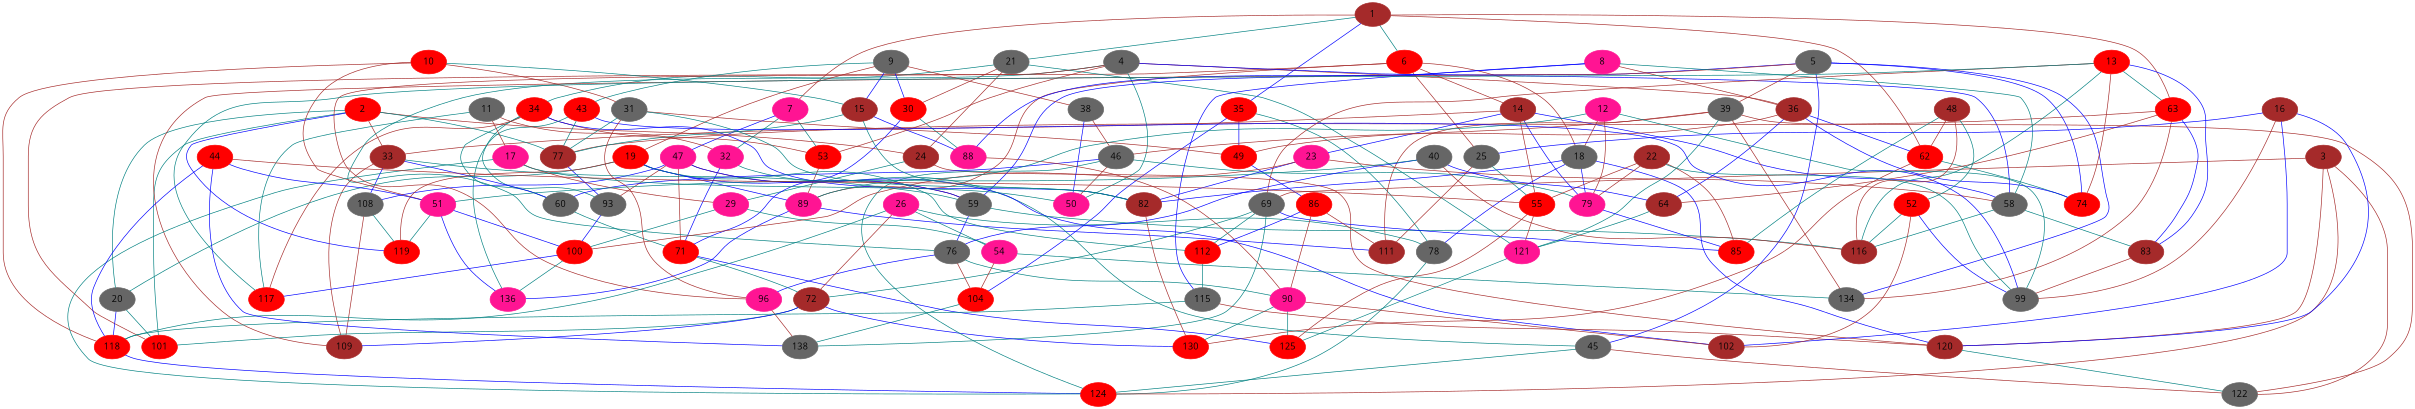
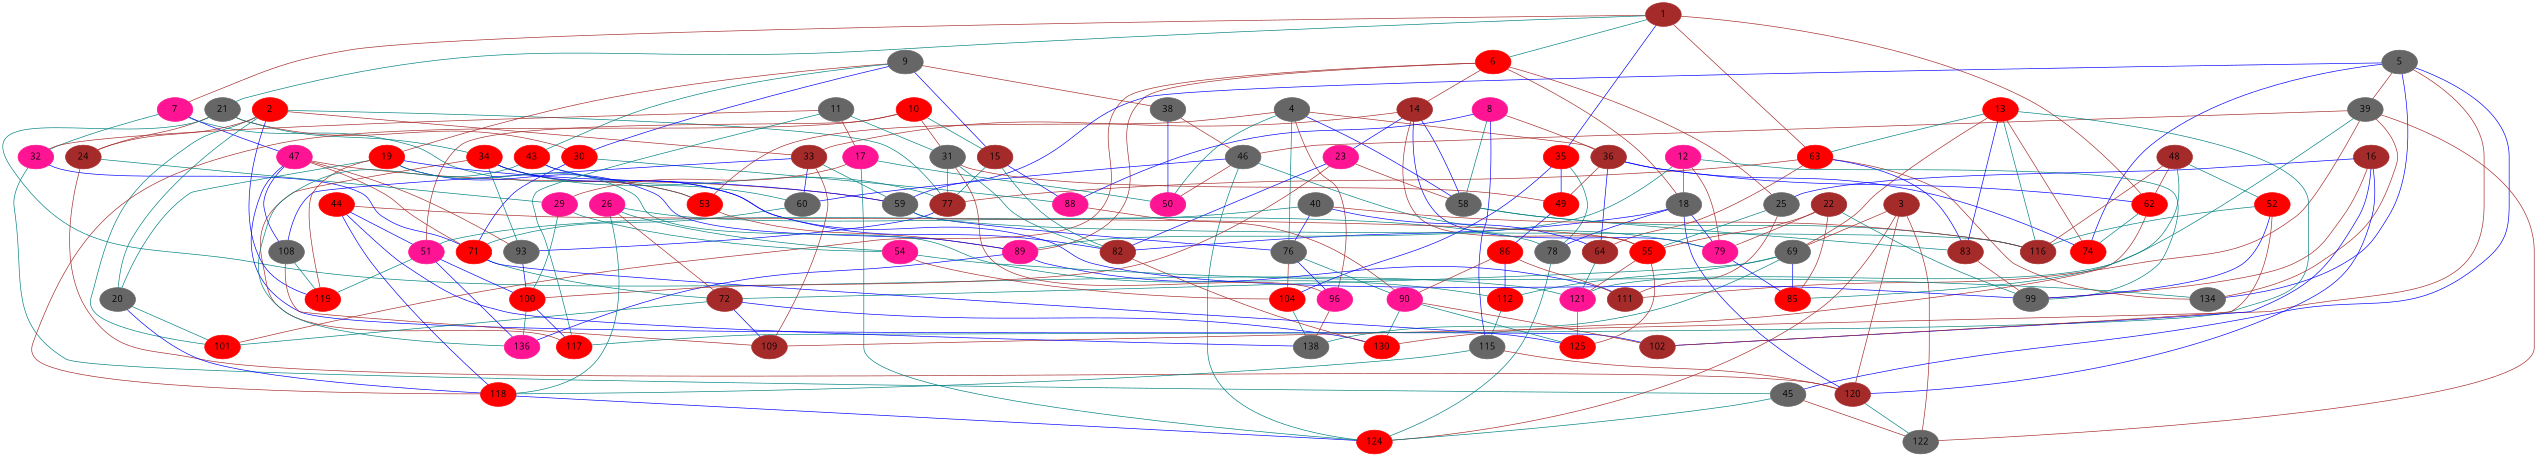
edge "11" -- "31": added
